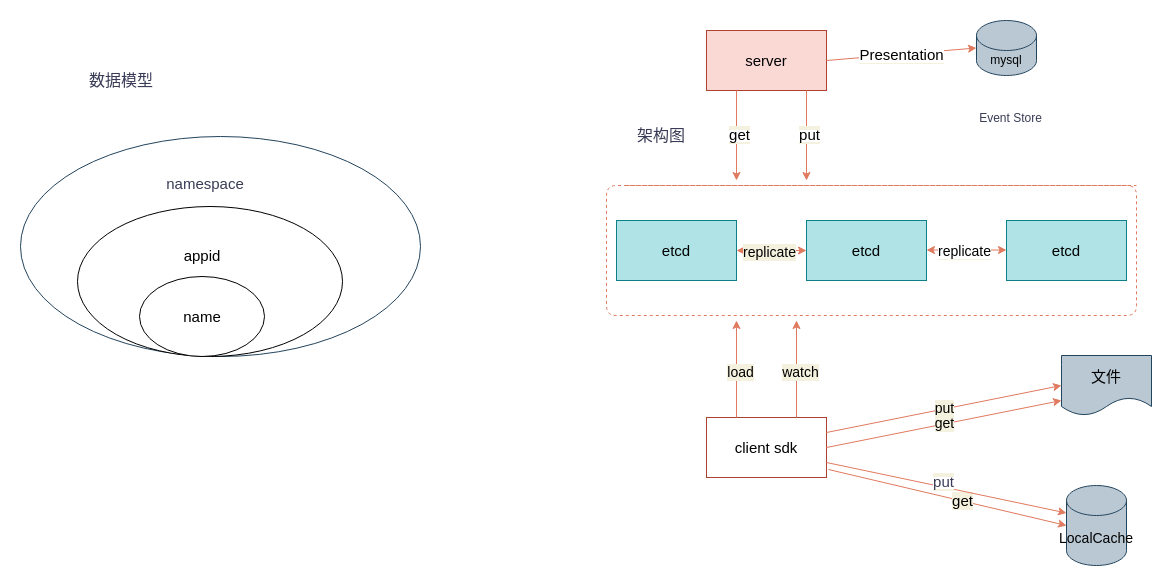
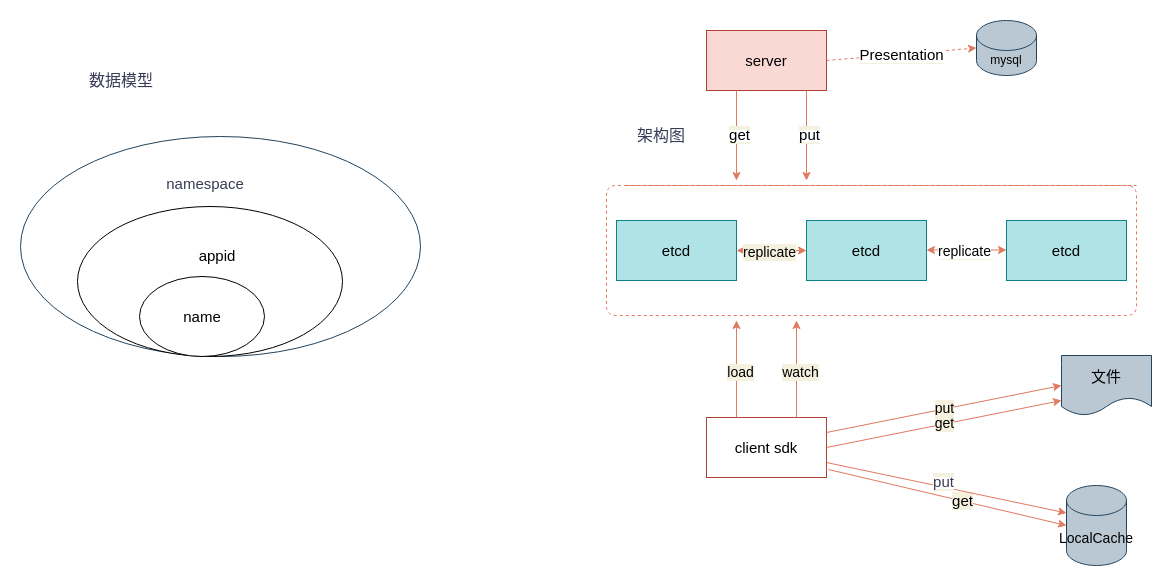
edge "server" -> "mysql": style solid -> dashed
node "Event Store": removed
node "appid": moved (202, 256) -> (217, 256)
